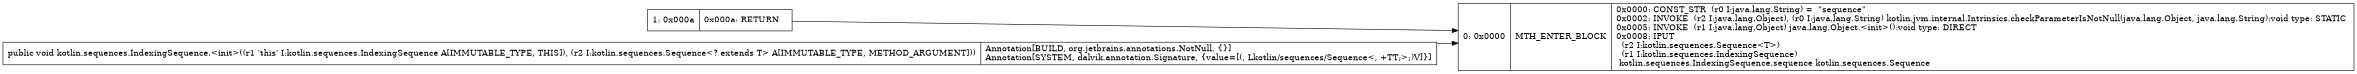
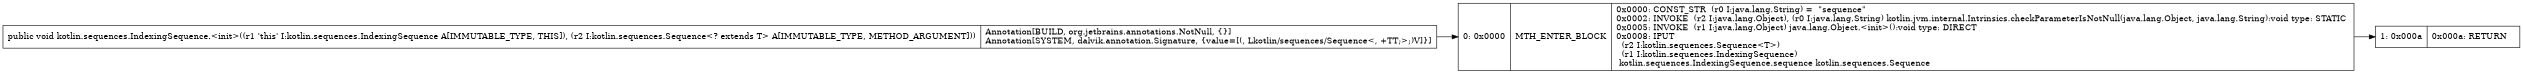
edge "1: 0x000a" -> "0: 0x0000": reversed
